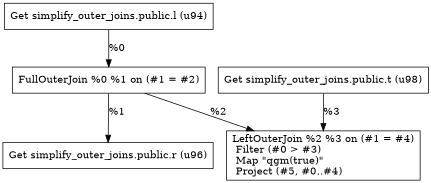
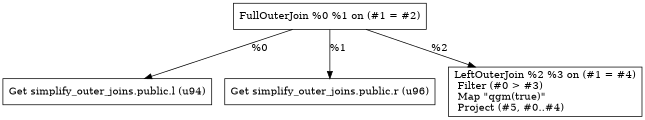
edge "Get simplify_outer_joins.public.l (u94)" -> "FullOuterJoin %0 %1 on (#1 = #2)": reversed
node "Get simplify_outer_joins.public.t (u98)": removed
